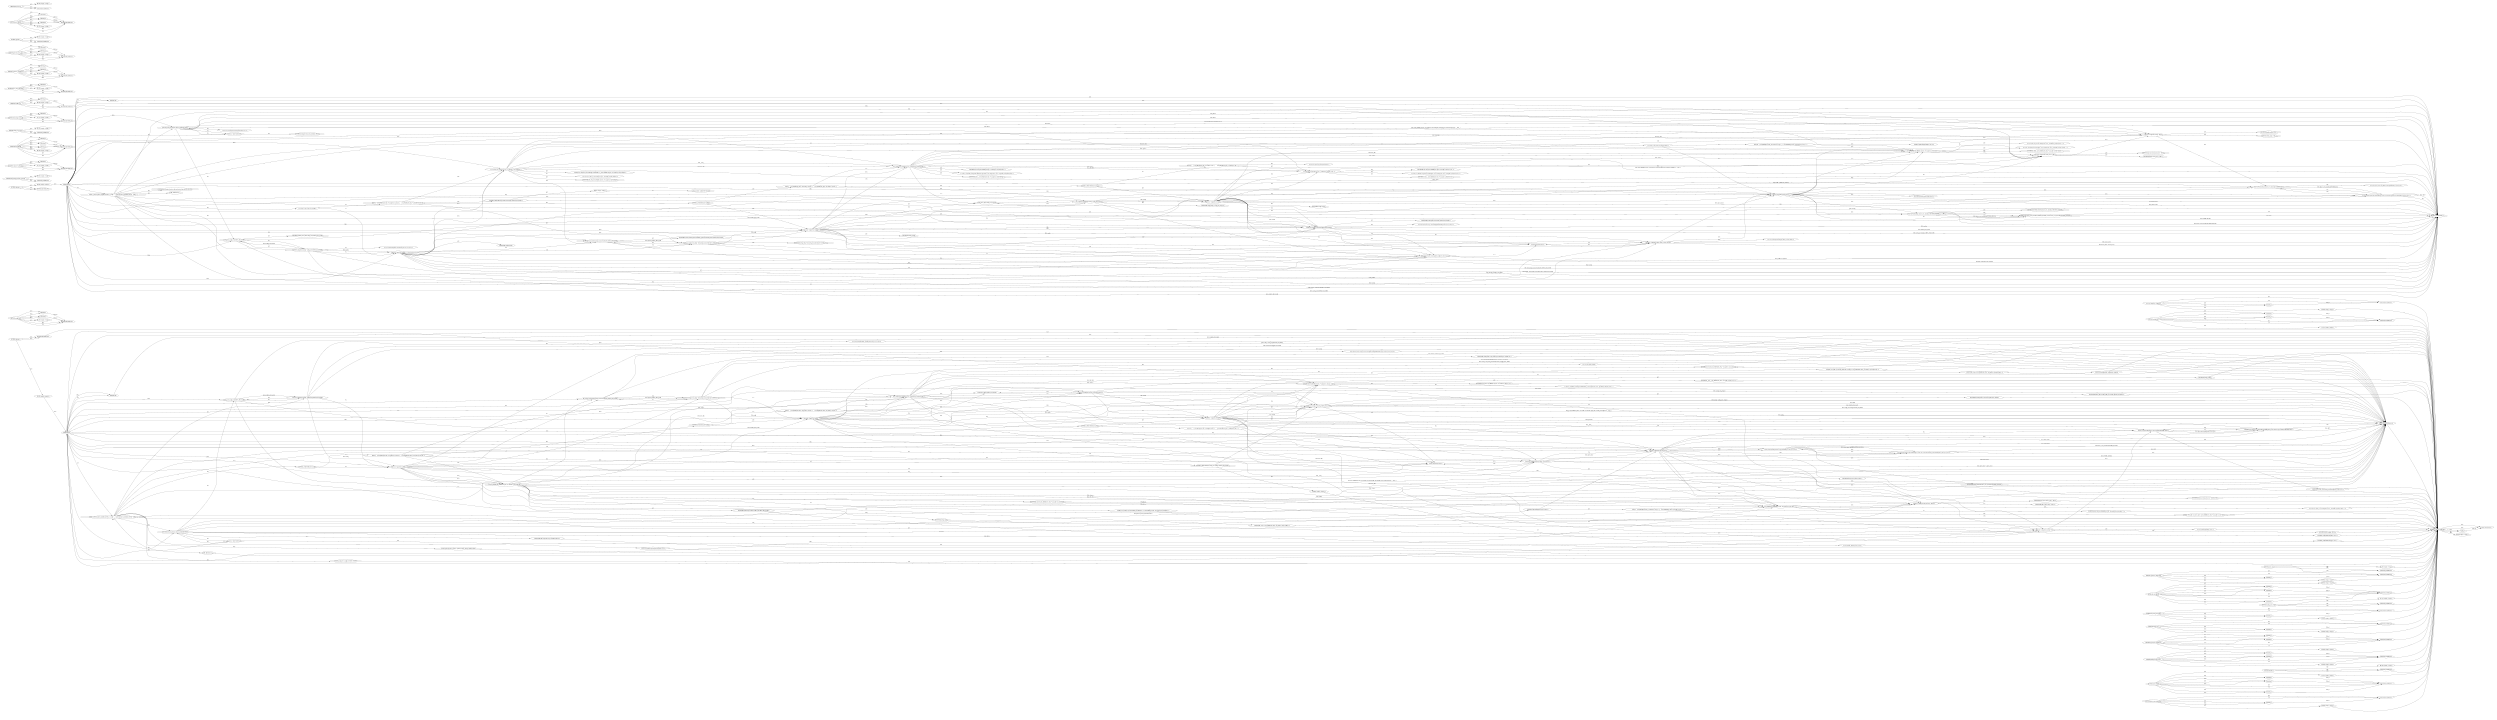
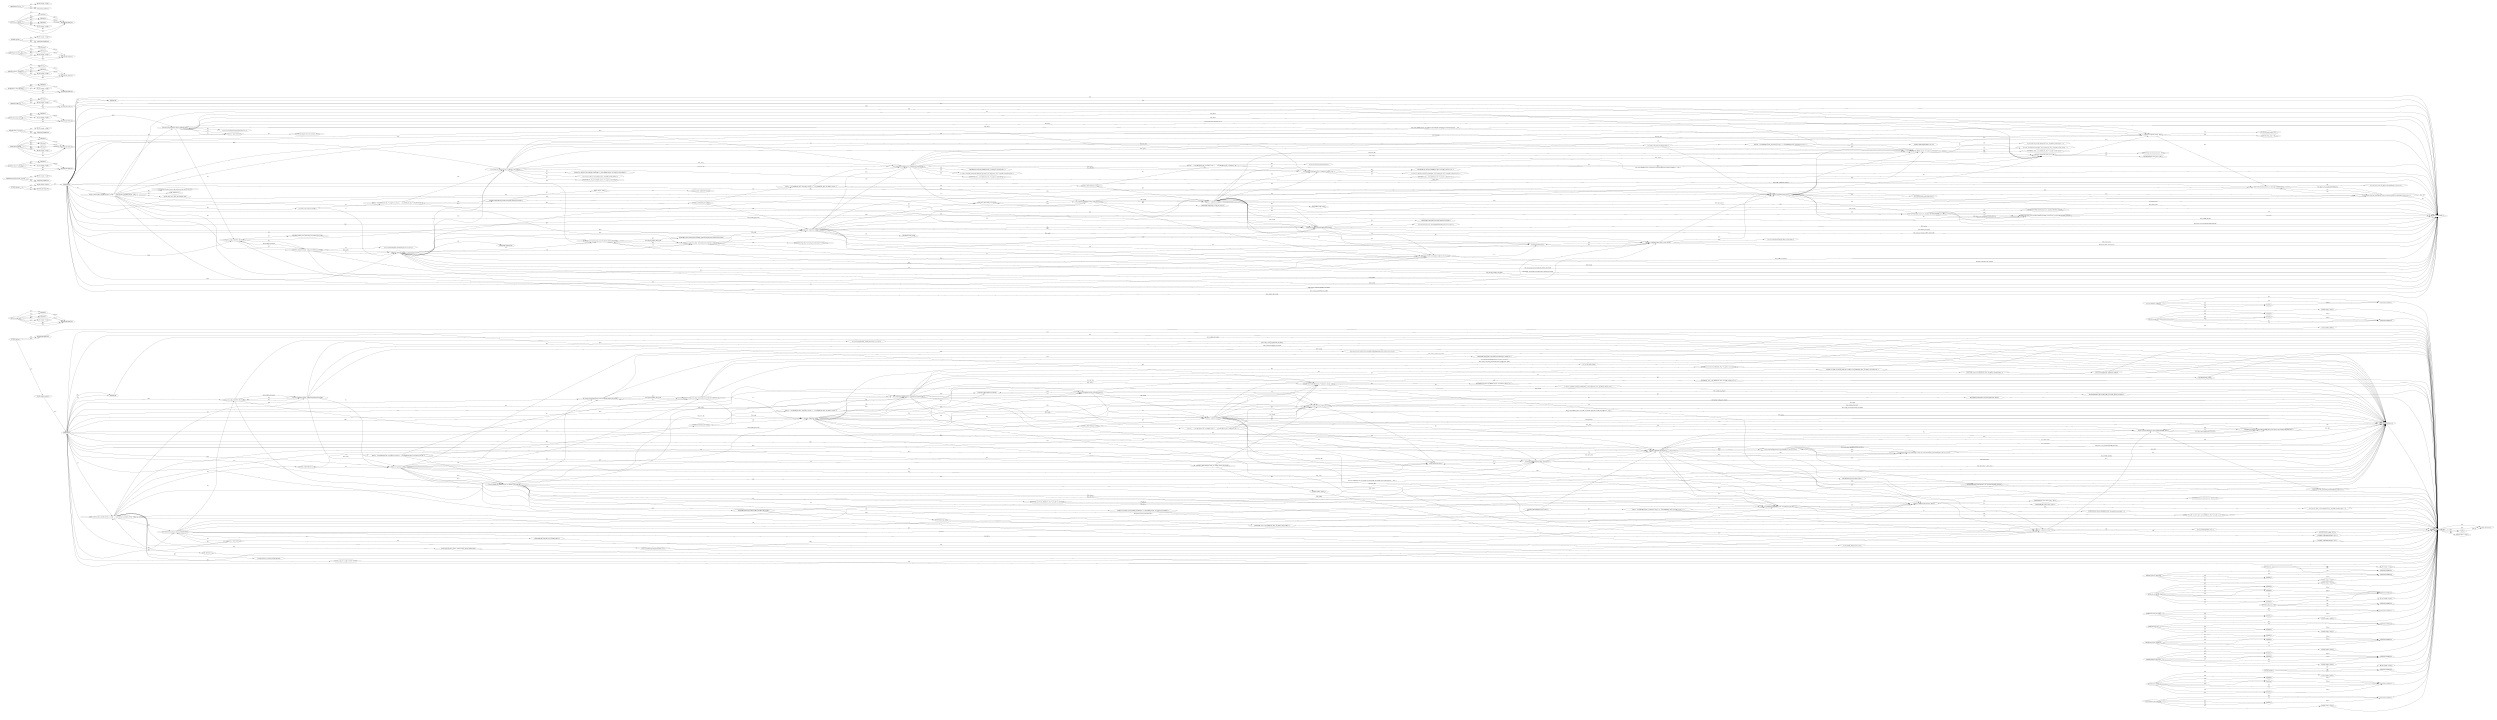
node "<(LOCAL,alarm_free : alarm_free)<SUB>32</SUB>>": added
node "<(LOCAL,alarm_free : alarm_free)<SUB>30</SUB>>": added
